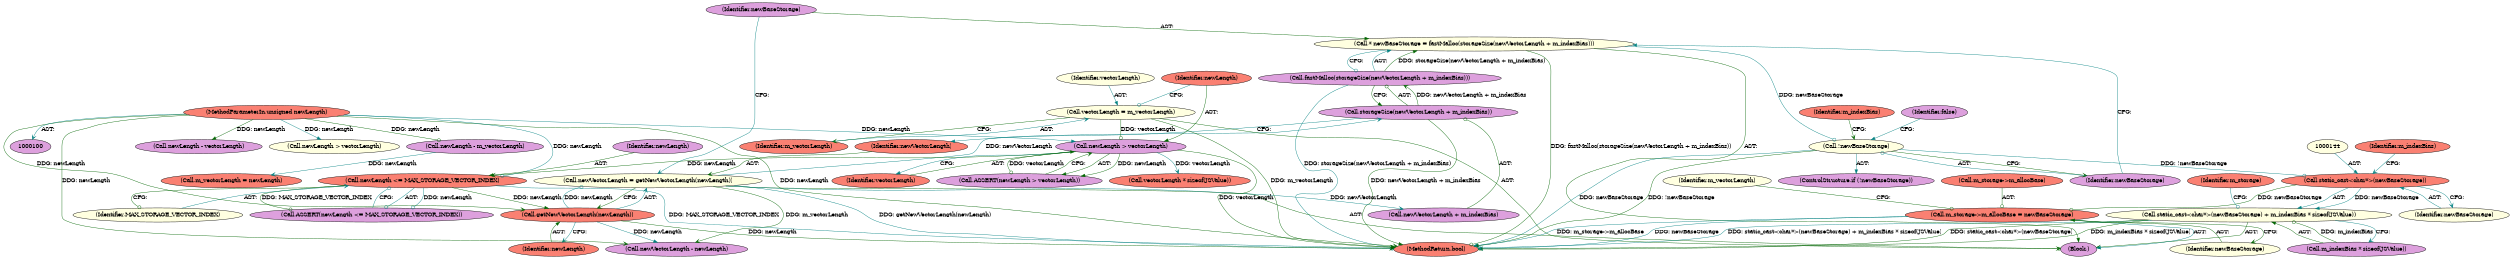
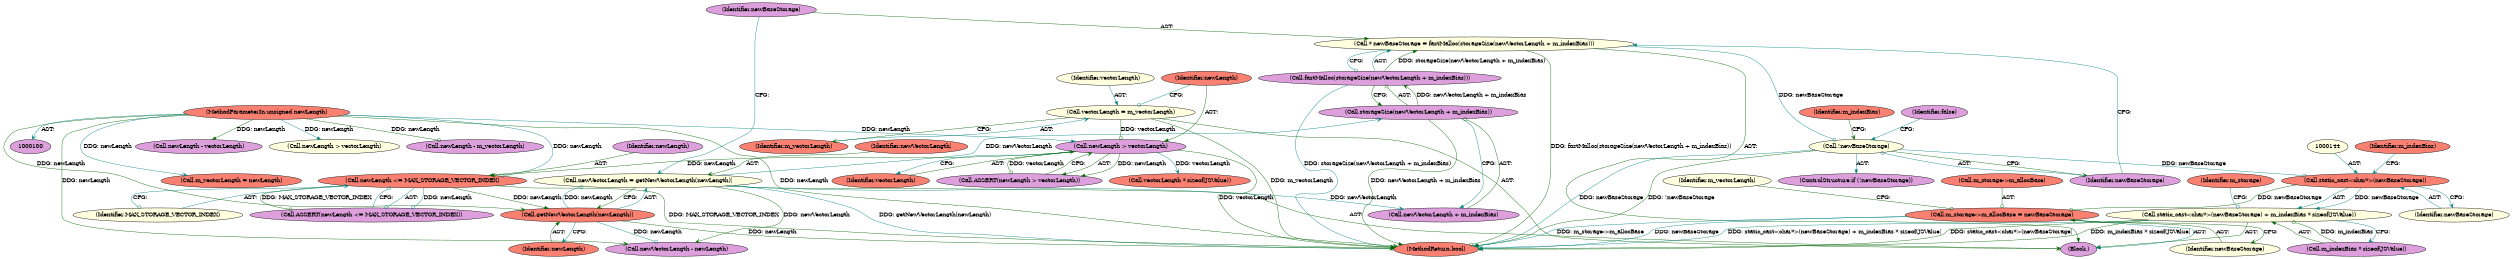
edge "(Call,storageSize(newVectorLength + m_indexBias))" -> "(Identifier,newVectorLength)": now "(Call,storageSize(newVectorLength + m_indexBias))" -> "(Call,newVectorLength + m_indexBias)"
edge "(Call,newLength - m_vectorLength)" -> "(Call,m_vectorLength = newLength)": now "(MethodParameterIn,unsigned newLength)" -> "(Call,m_vectorLength = newLength)"
edge "(Call,!newBaseStorage)" -> "(Call,static_cast<char*>(newBaseStorage))": label "DDG: !newBaseStorage" -> "DDG: newBaseStorage"
edge "(Call,newLength <= MAX_STORAGE_VECTOR_INDEX)" -> "(Identifier,MAX_STORAGE_VECTOR_INDEX)": color darkgreen -> teal
edge "(Call,newVectorLength = getNewVectorLength(newLength))" -> "(Call,newVectorLength - newLength)": label "DDG: m_vectorLength" -> "DDG: newVectorLength"
edge "(Call,getNewVectorLength(newLength))" -> "(Call,newVectorLength - newLength)": arrowhead normal -> odot
edge "(Call,newLength <= MAX_STORAGE_VECTOR_INDEX)" -> "(MethodReturn,bool)": color teal -> darkgreen
